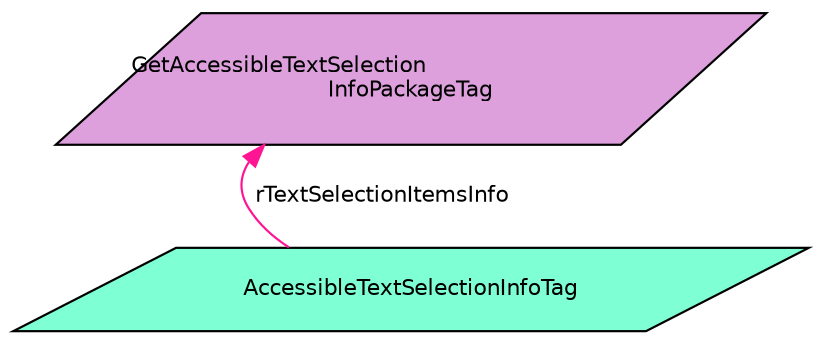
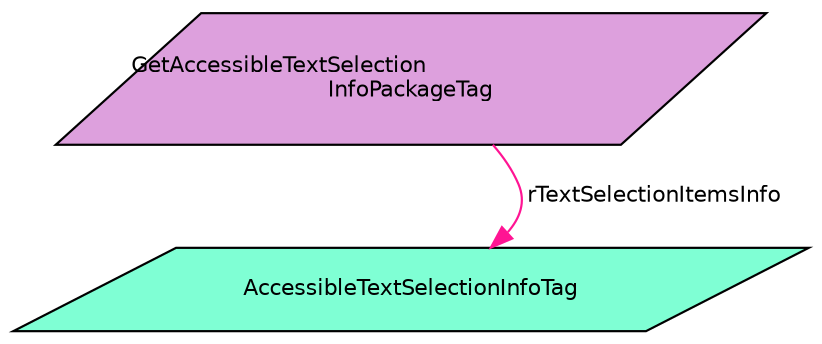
edge "AccessibleTextSelectionInfoTag" -> "GetAccessibleTextSelection InfoPackageTag": reversed
